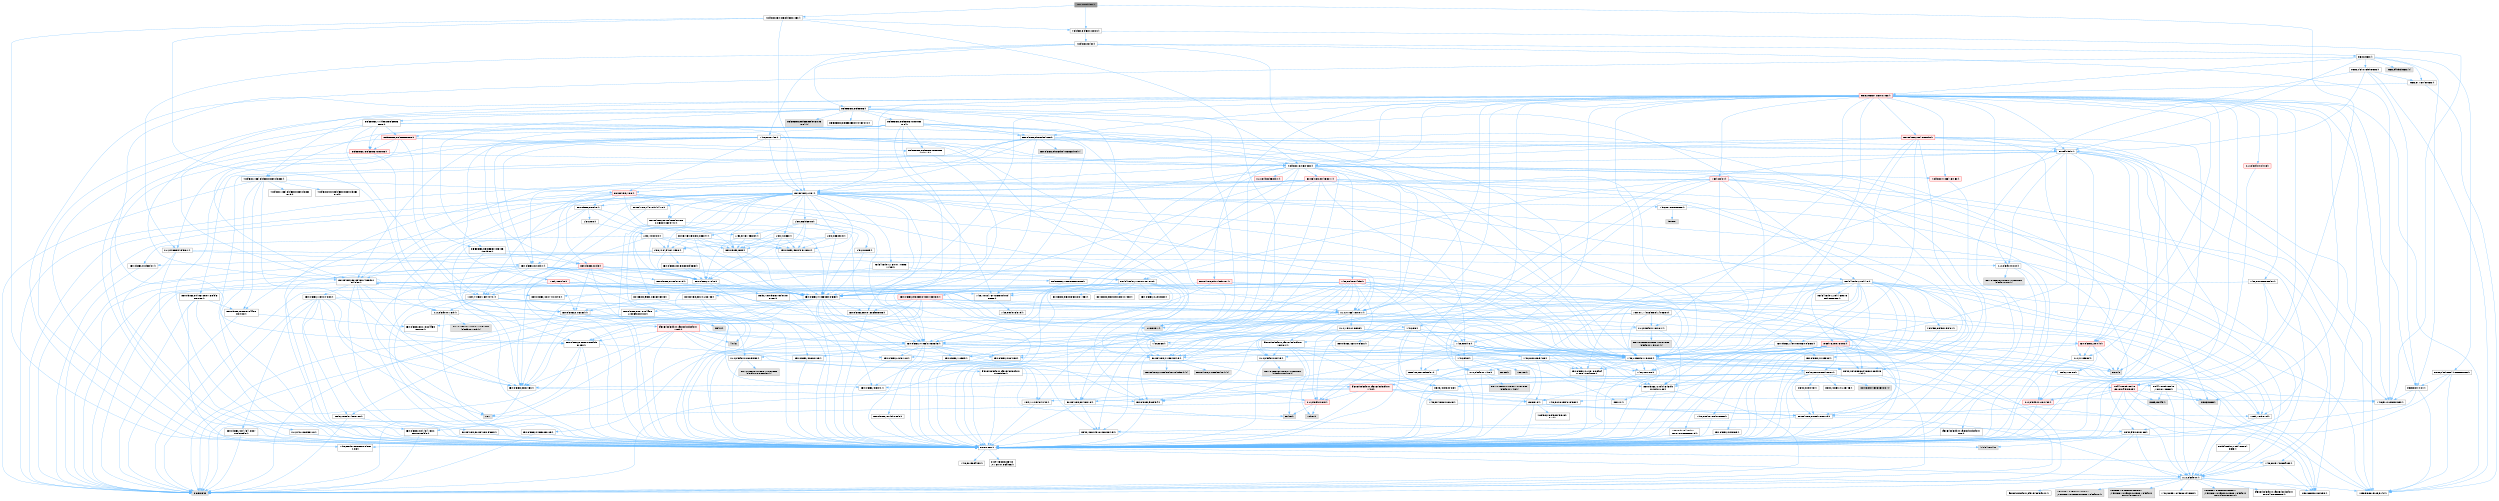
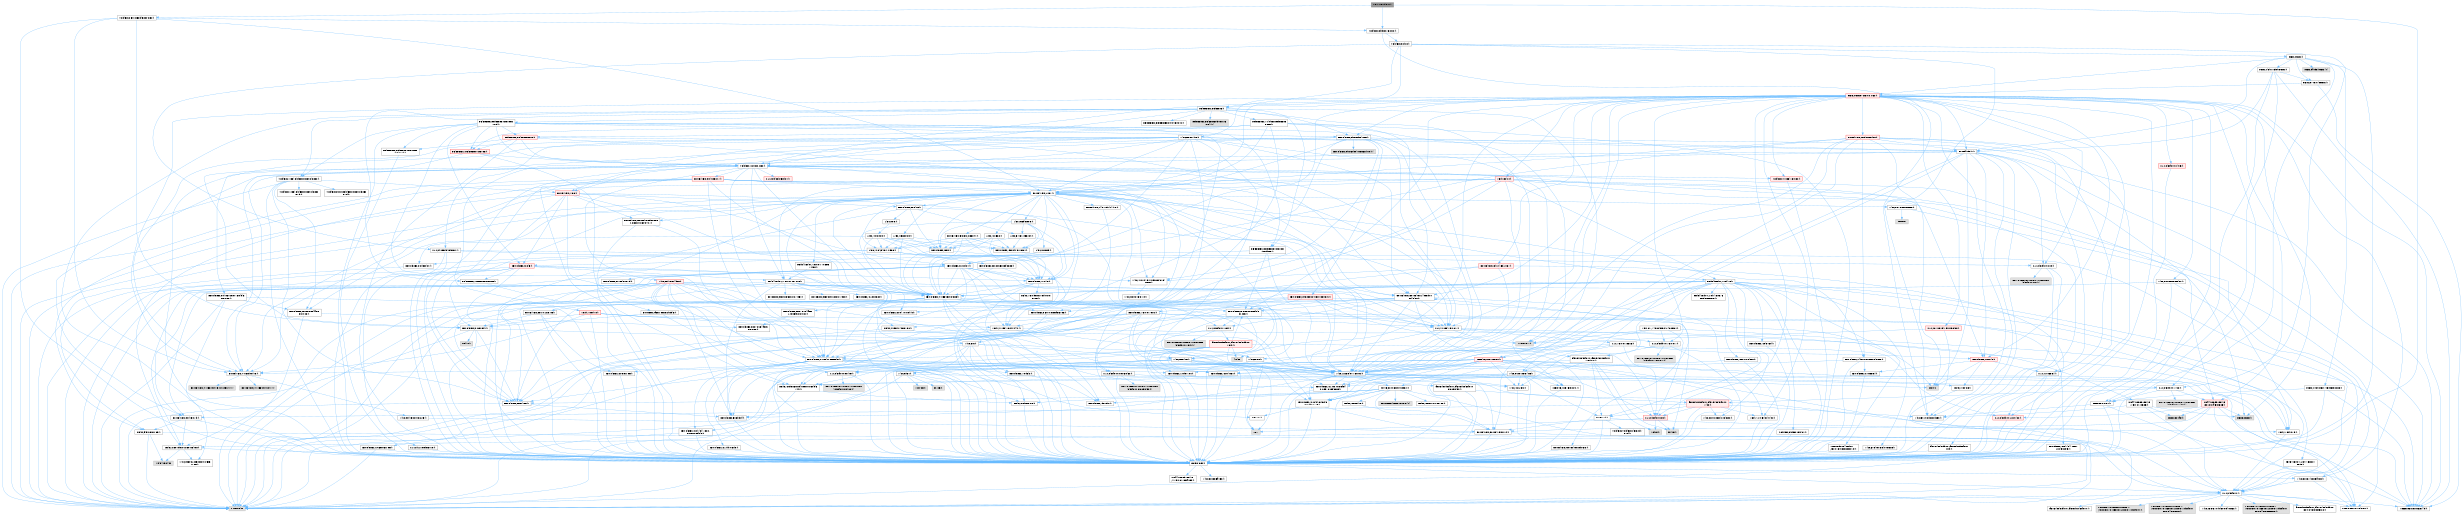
edge "Templates/FunctionFwd.h" -> "Misc/IntrusiveUnsetOptional State.h": now "Templates/Function.h" -> "Misc/IntrusiveUnsetOptional State.h"
edge "Math/UnrealMathUtility.h" -> "HAL/PlatformMath.h": now "Templates/TypeCompatible Bytes.h" -> "HAL/PlatformMath.h"
node "HAL/LowLevelMemTracker.h": added
